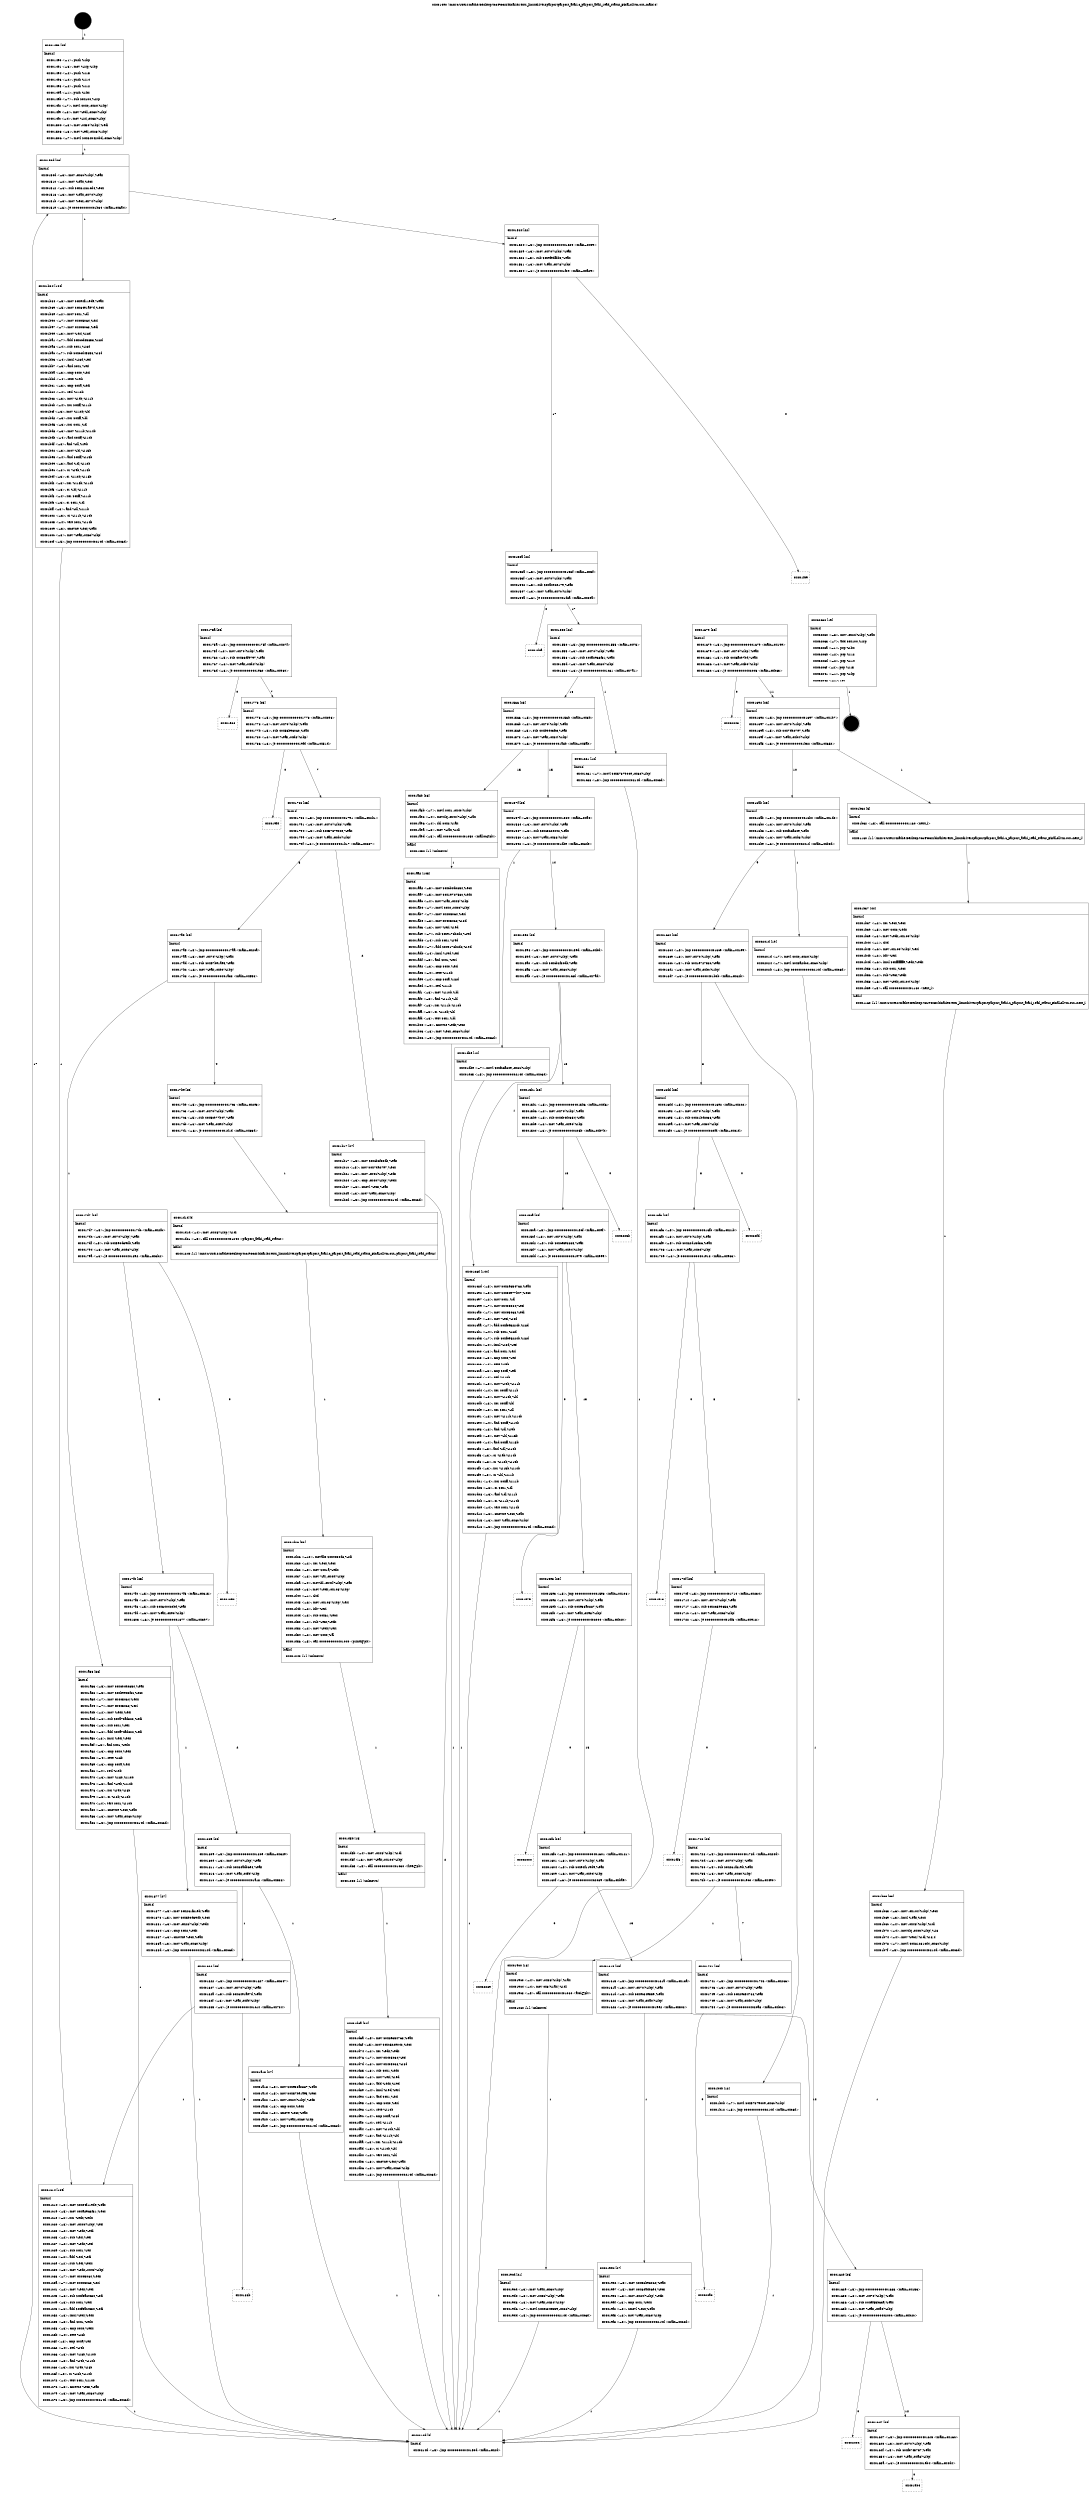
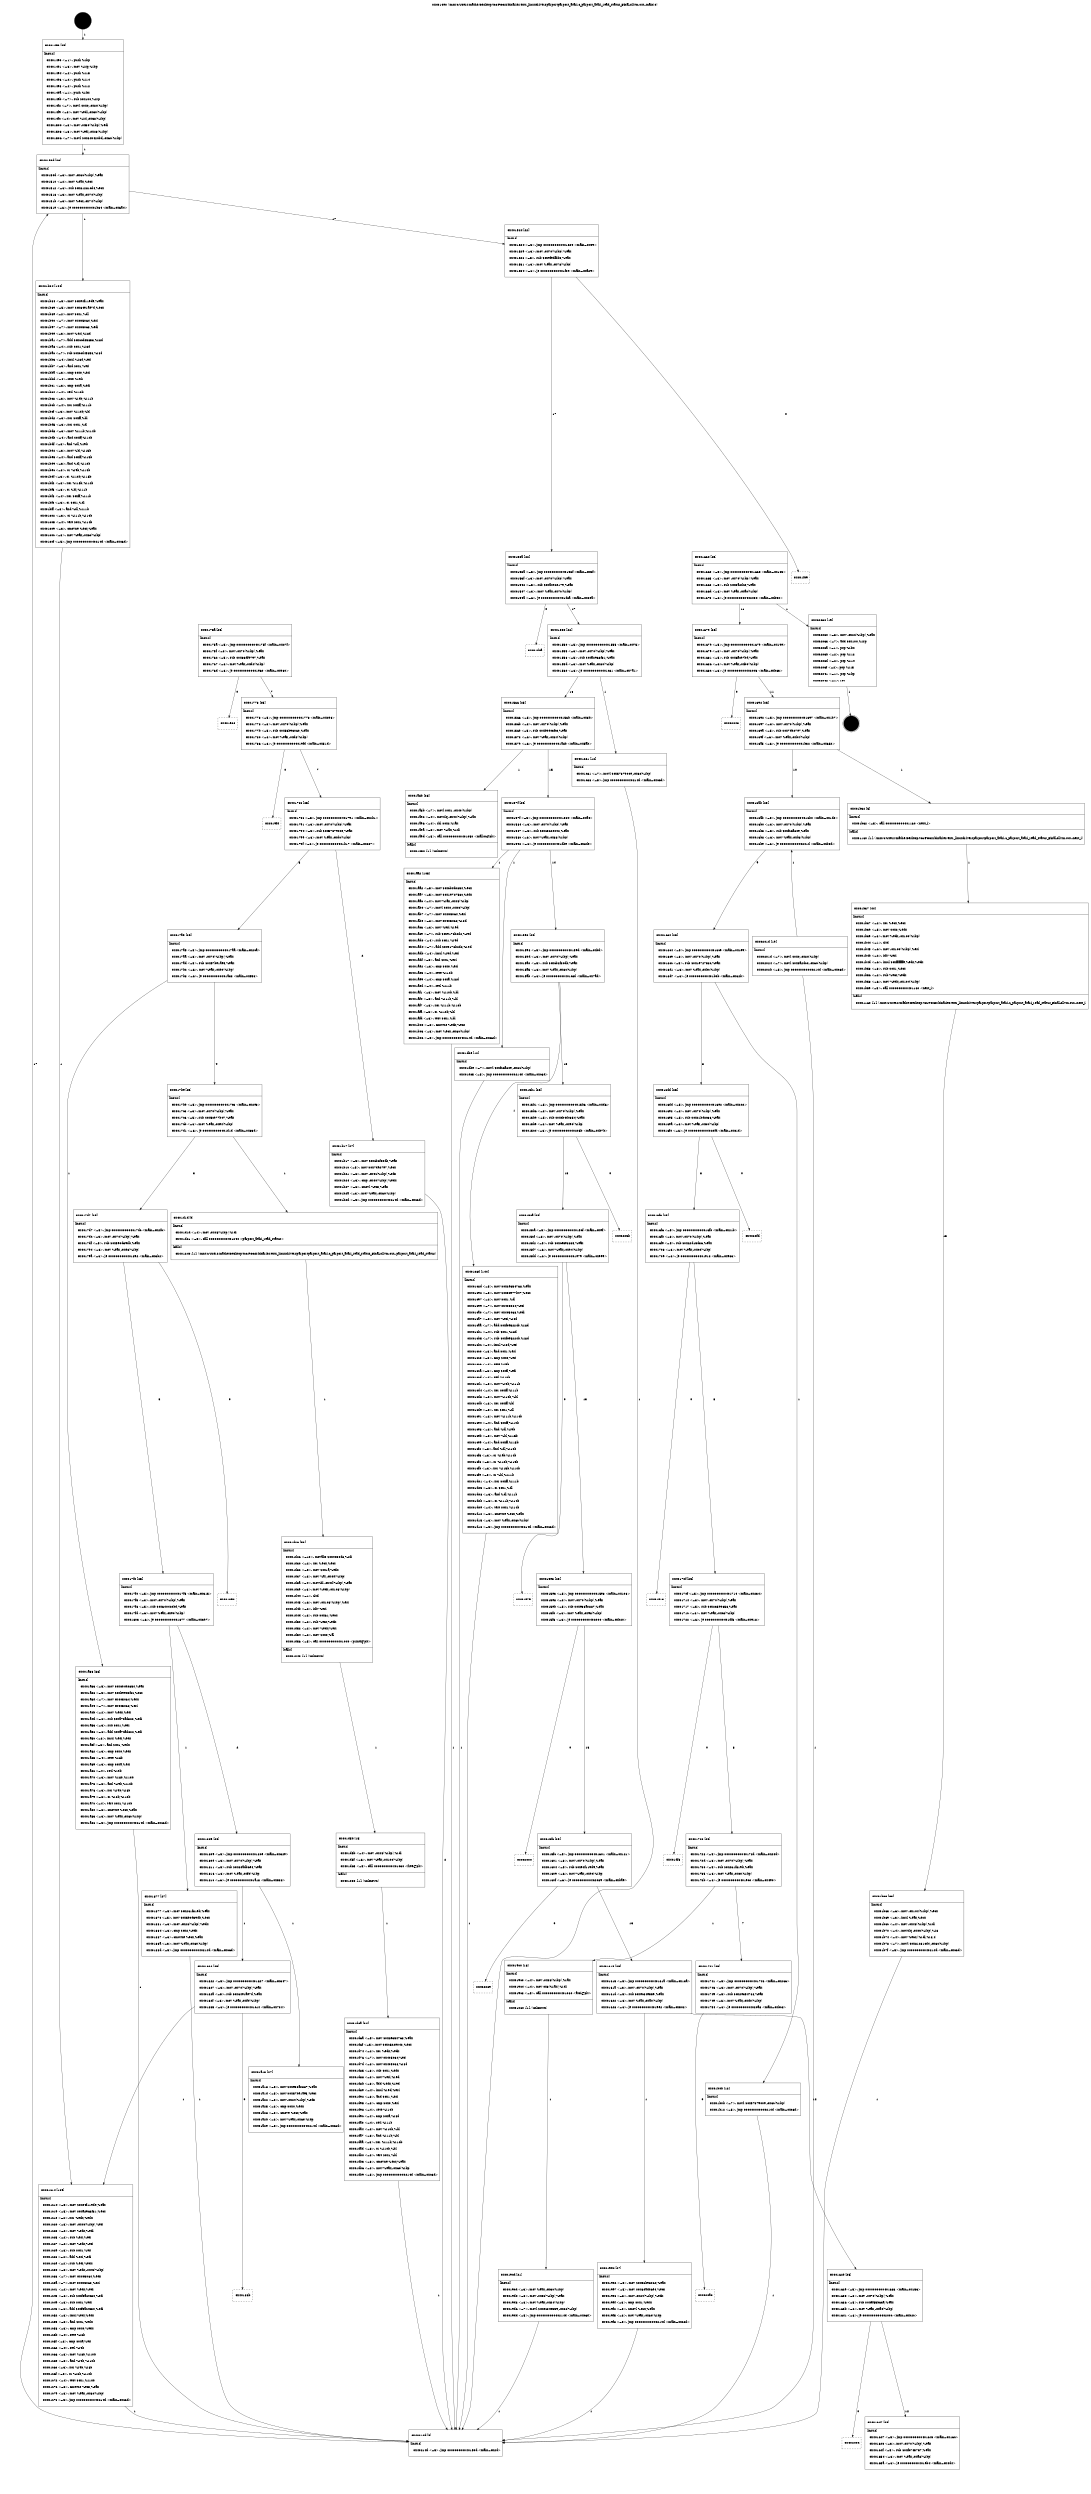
node "0x401660 [25]": added
edge "0x401566 [25]" -> "0x401a8b [23]": label " 15" -> " 1"
edge "0x401a8b [23]" -> "0x401aa2 [105]": now "0x40157f [25]" -> "0x401aa2 [105]"
edge "0x4016ab [25]" -> "0x40201d [19]": reversed
edge "0x4017be [25]" -> "0x4017d7 [25]": added, label "3"
edge "0x401b37 [44]" -> "0x401b63 [33]": label " 1" -> " 13"
edge "0x40170f [25]" -> "0x401728 [25]": added, label "8"
edge "0x401a18 [27]" -> "0x40214d [5]": removed, label "1"
node "0x4019b4": removed
